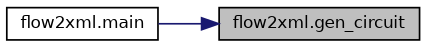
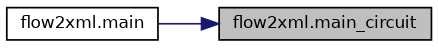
node "flow2xml.gen_circuit": label "flow2xml.gen_circuit" -> "flow2xml.main_circuit"
